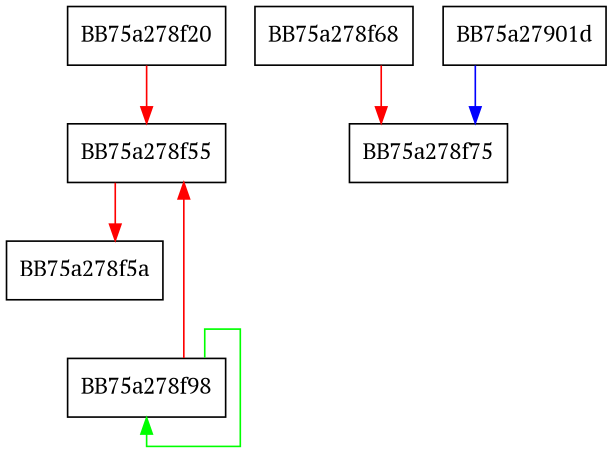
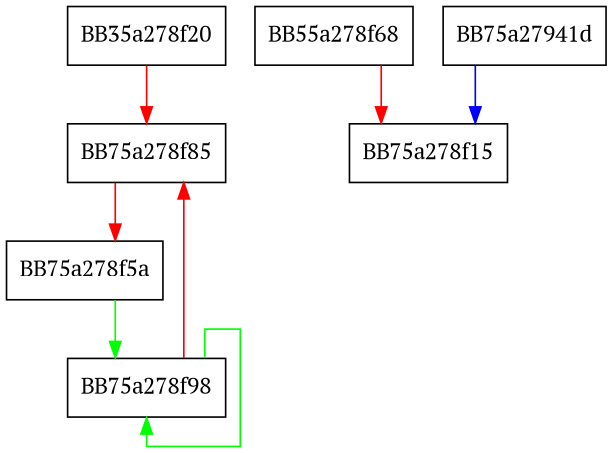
node "BB75a278f20": label "BB75a278f20" -> "BB35a278f20"
node "BB75a278f68": label "BB75a278f68" -> "BB55a278f68"
node "BB75a27901d": label "BB75a27901d" -> "BB75a27941d"
node "BB75a278f55": label "BB75a278f55" -> "BB75a278f85"
node "BB75a278f75": label "BB75a278f75" -> "BB75a278f15"
edge "BB75a278f5a" -> "BB75a278f98": added
